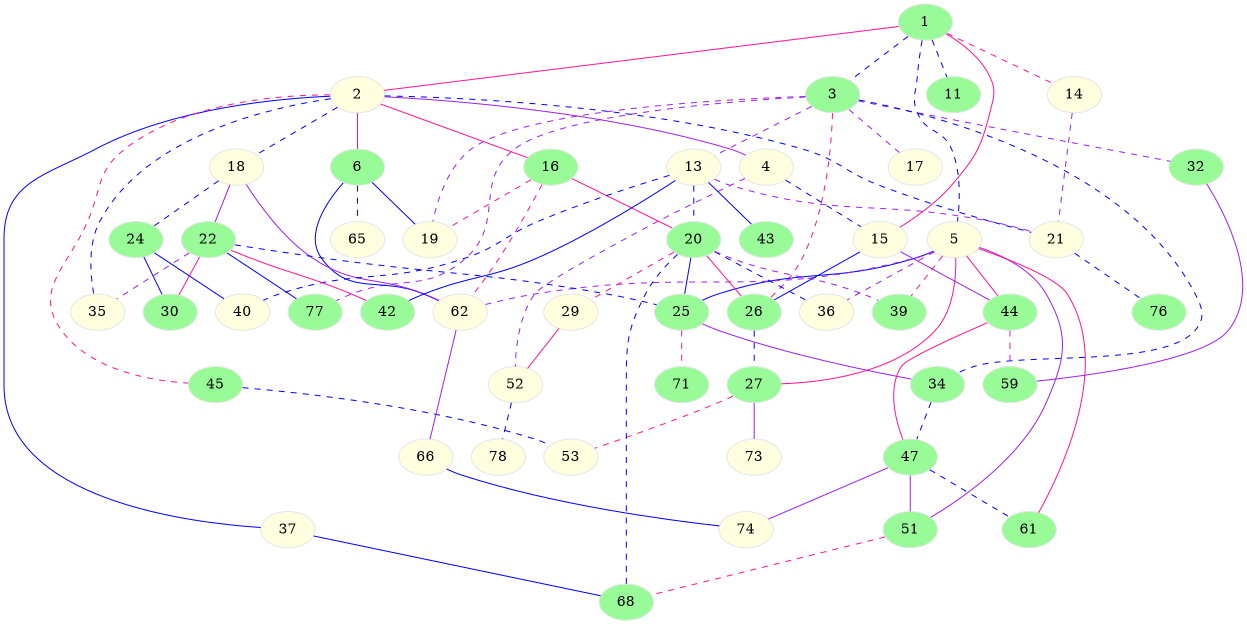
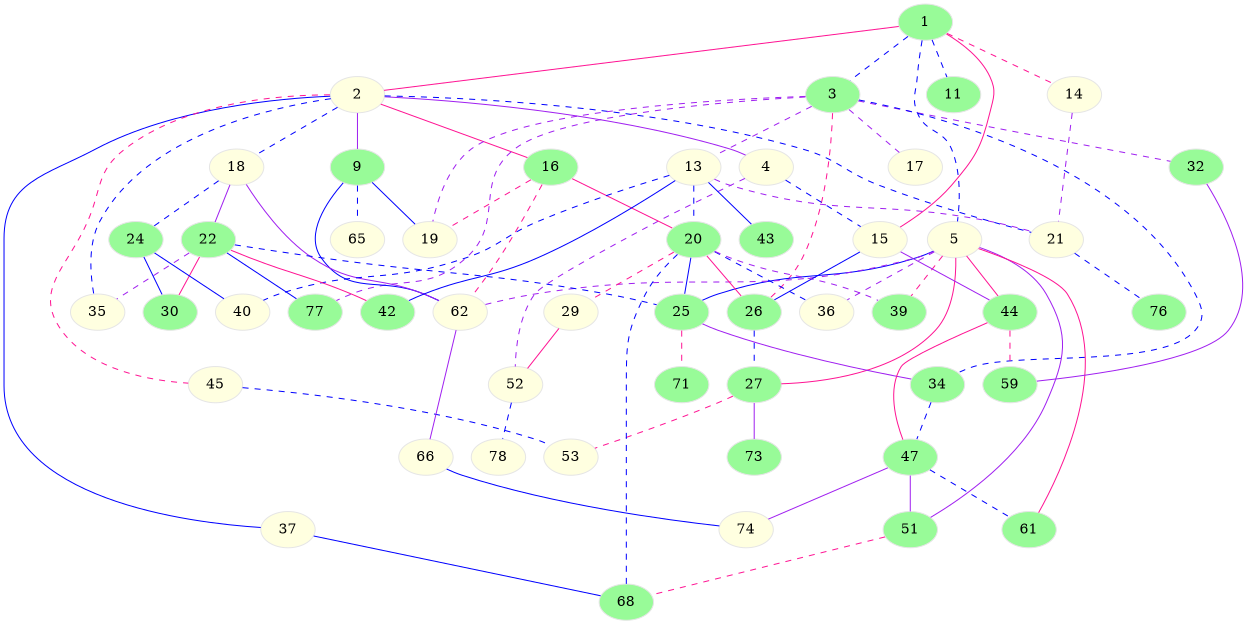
node "6": label "6" -> "9"
node "45": fillcolor palegreen -> lightyellow
node "73": fillcolor lightyellow -> palegreen
